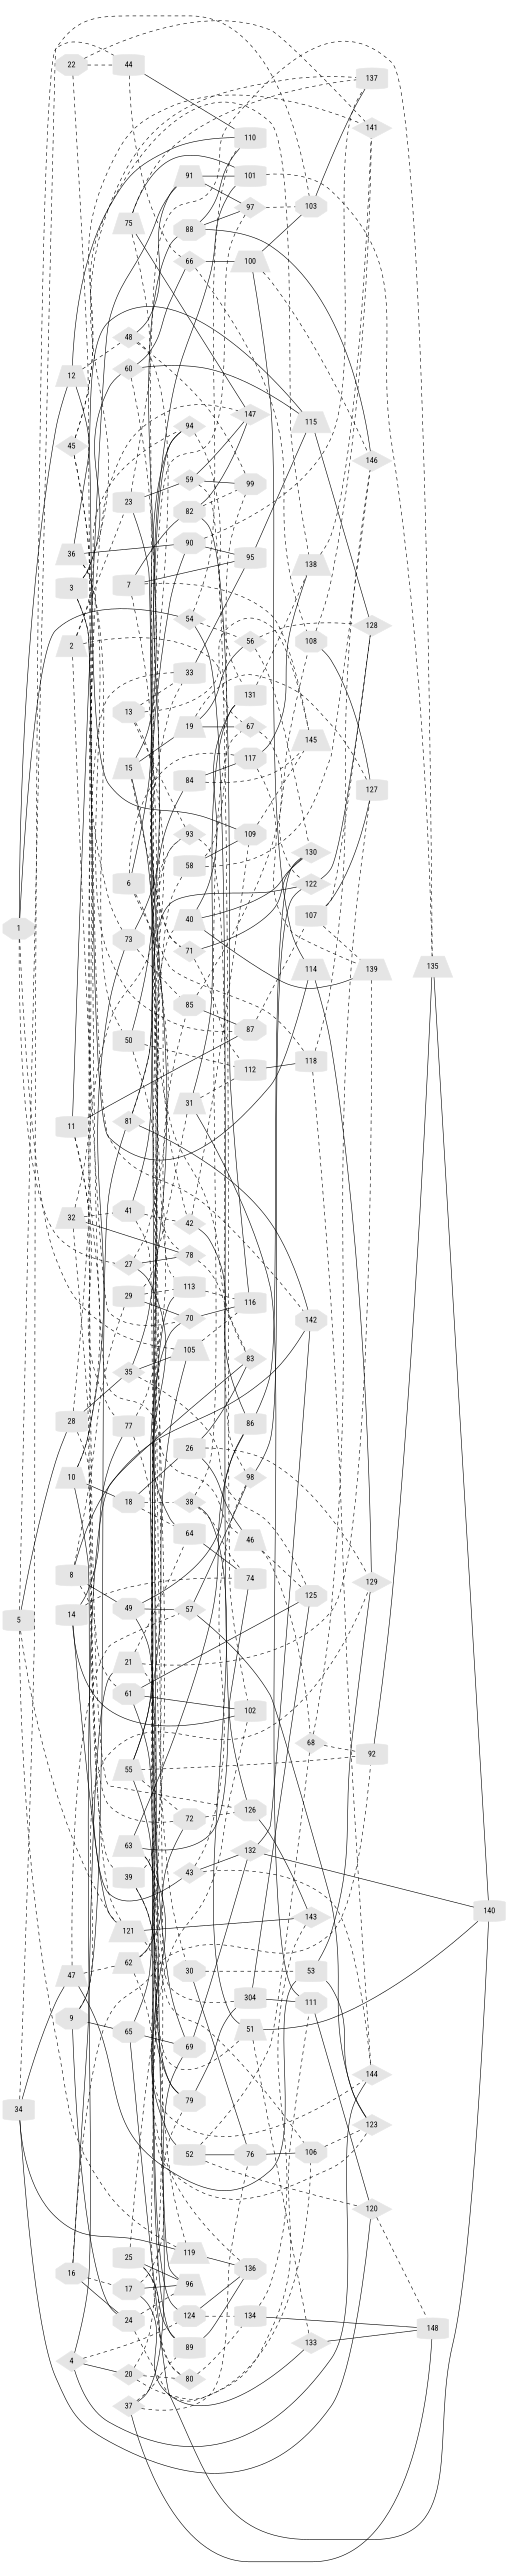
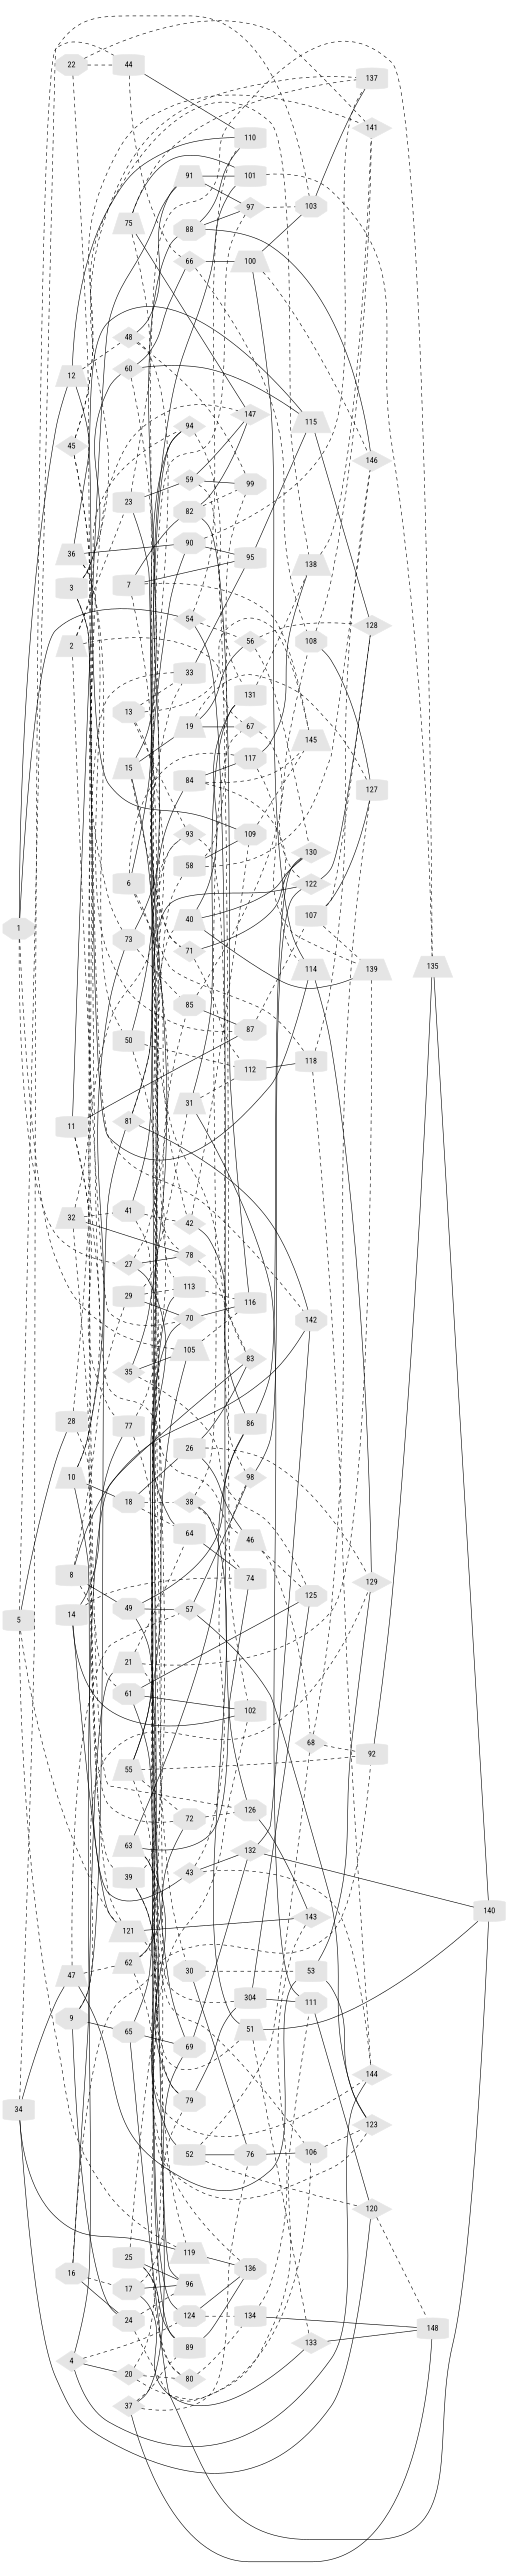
edge "84" -- "114": added
edge "35" -- "28": removed
edge "55" -- "79": style solid -> dashed
